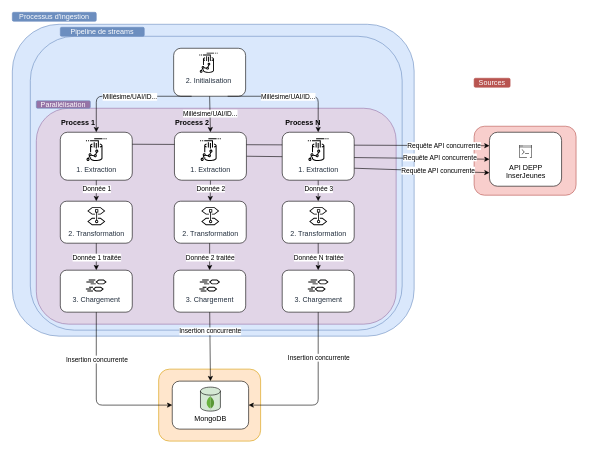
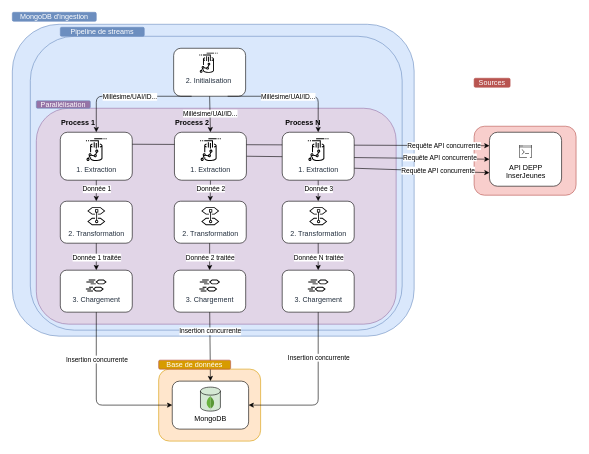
node "Processus d'ingestion": label "Processus d'ingestion" -> "MongoDB d'ingestion"
node "Base de données": added
